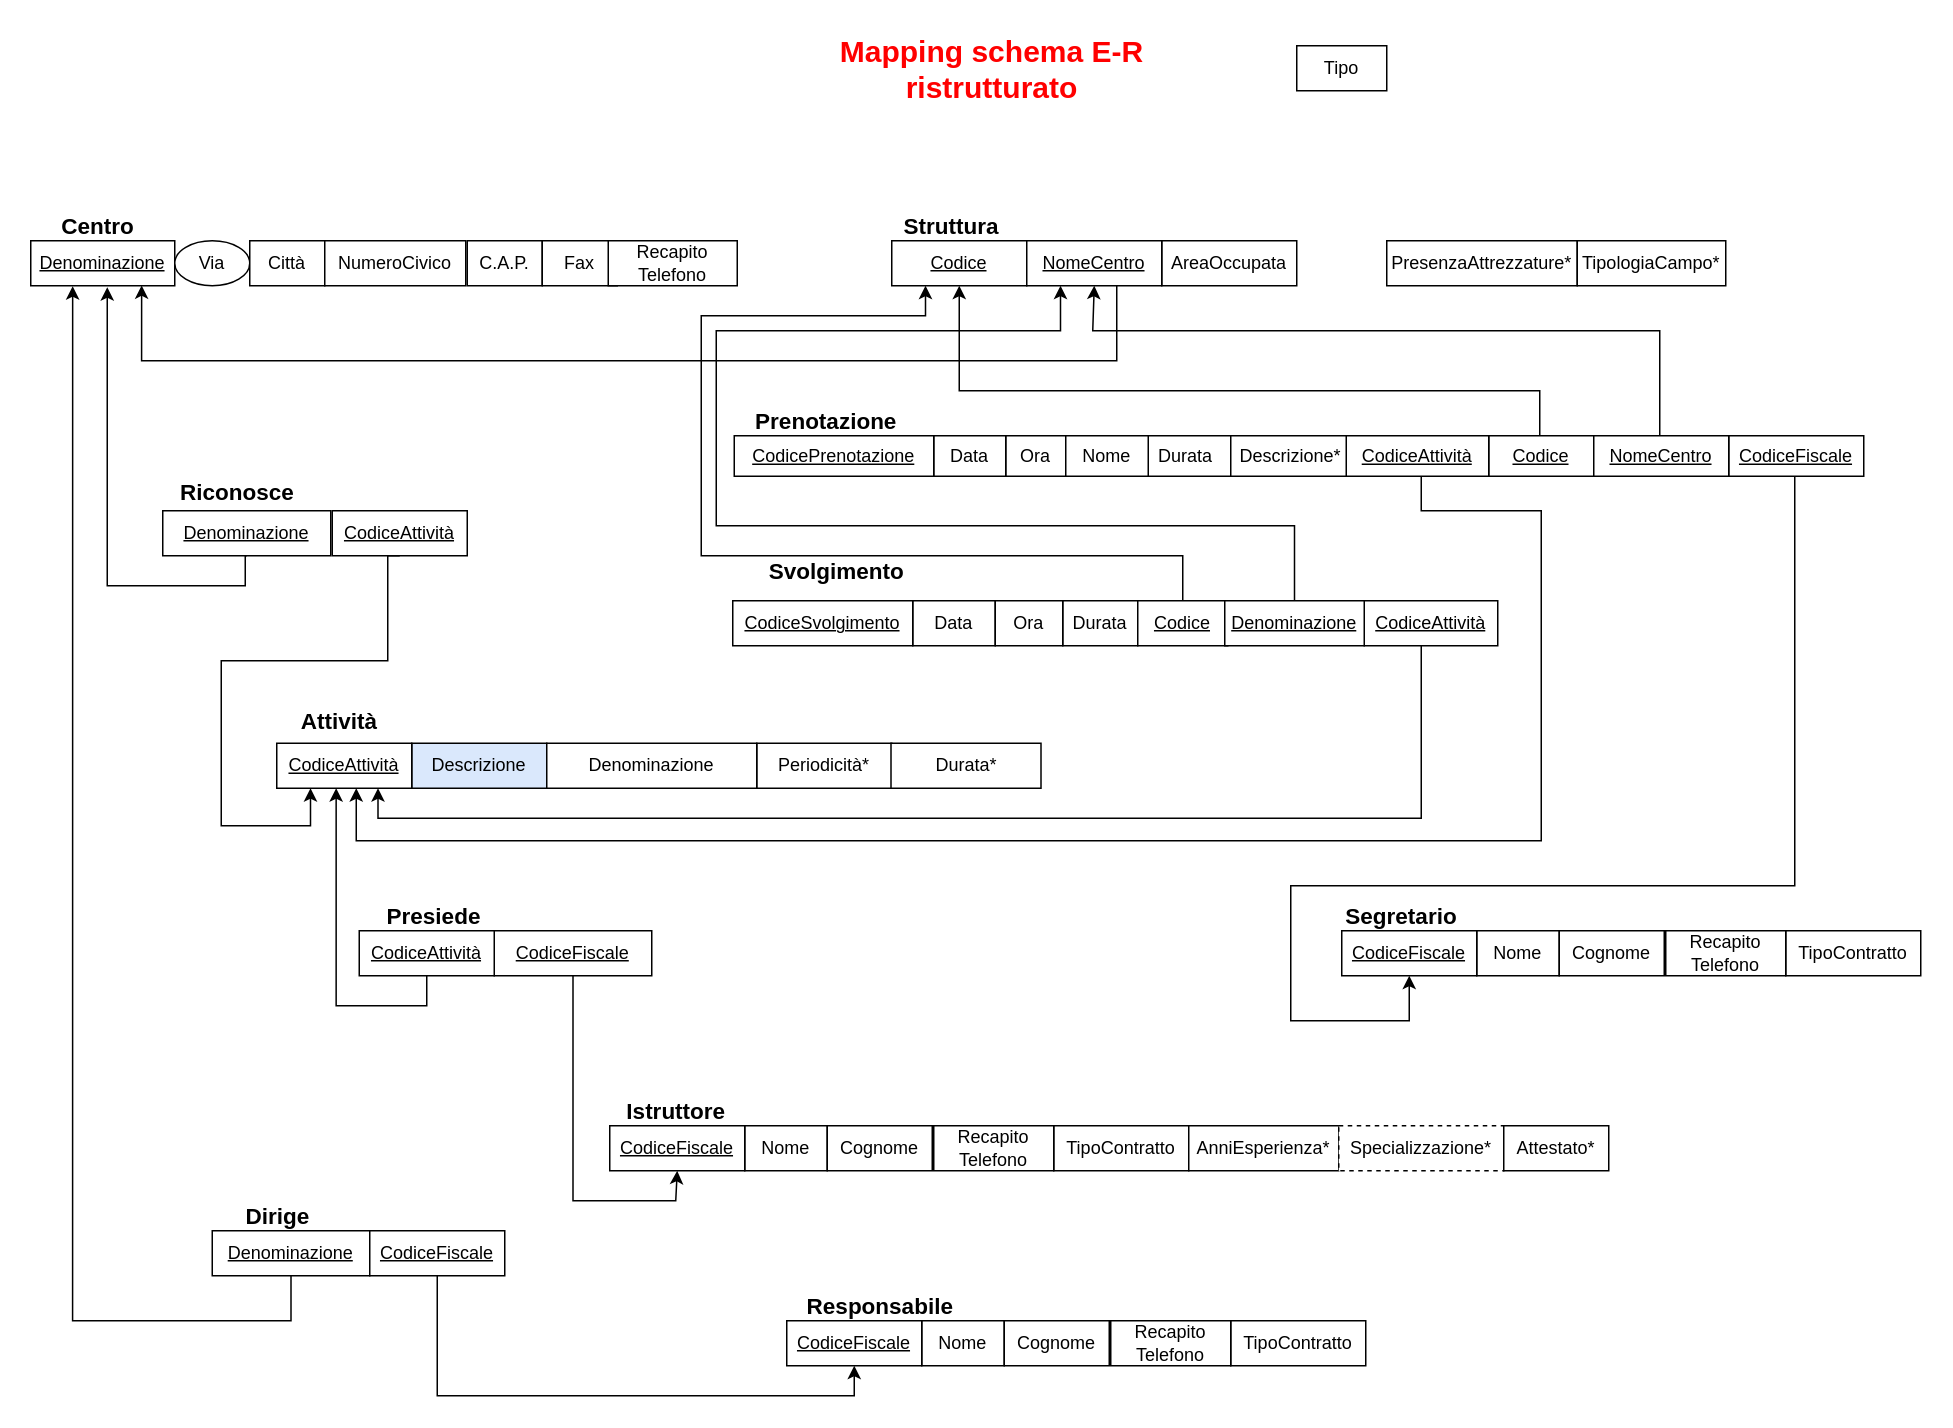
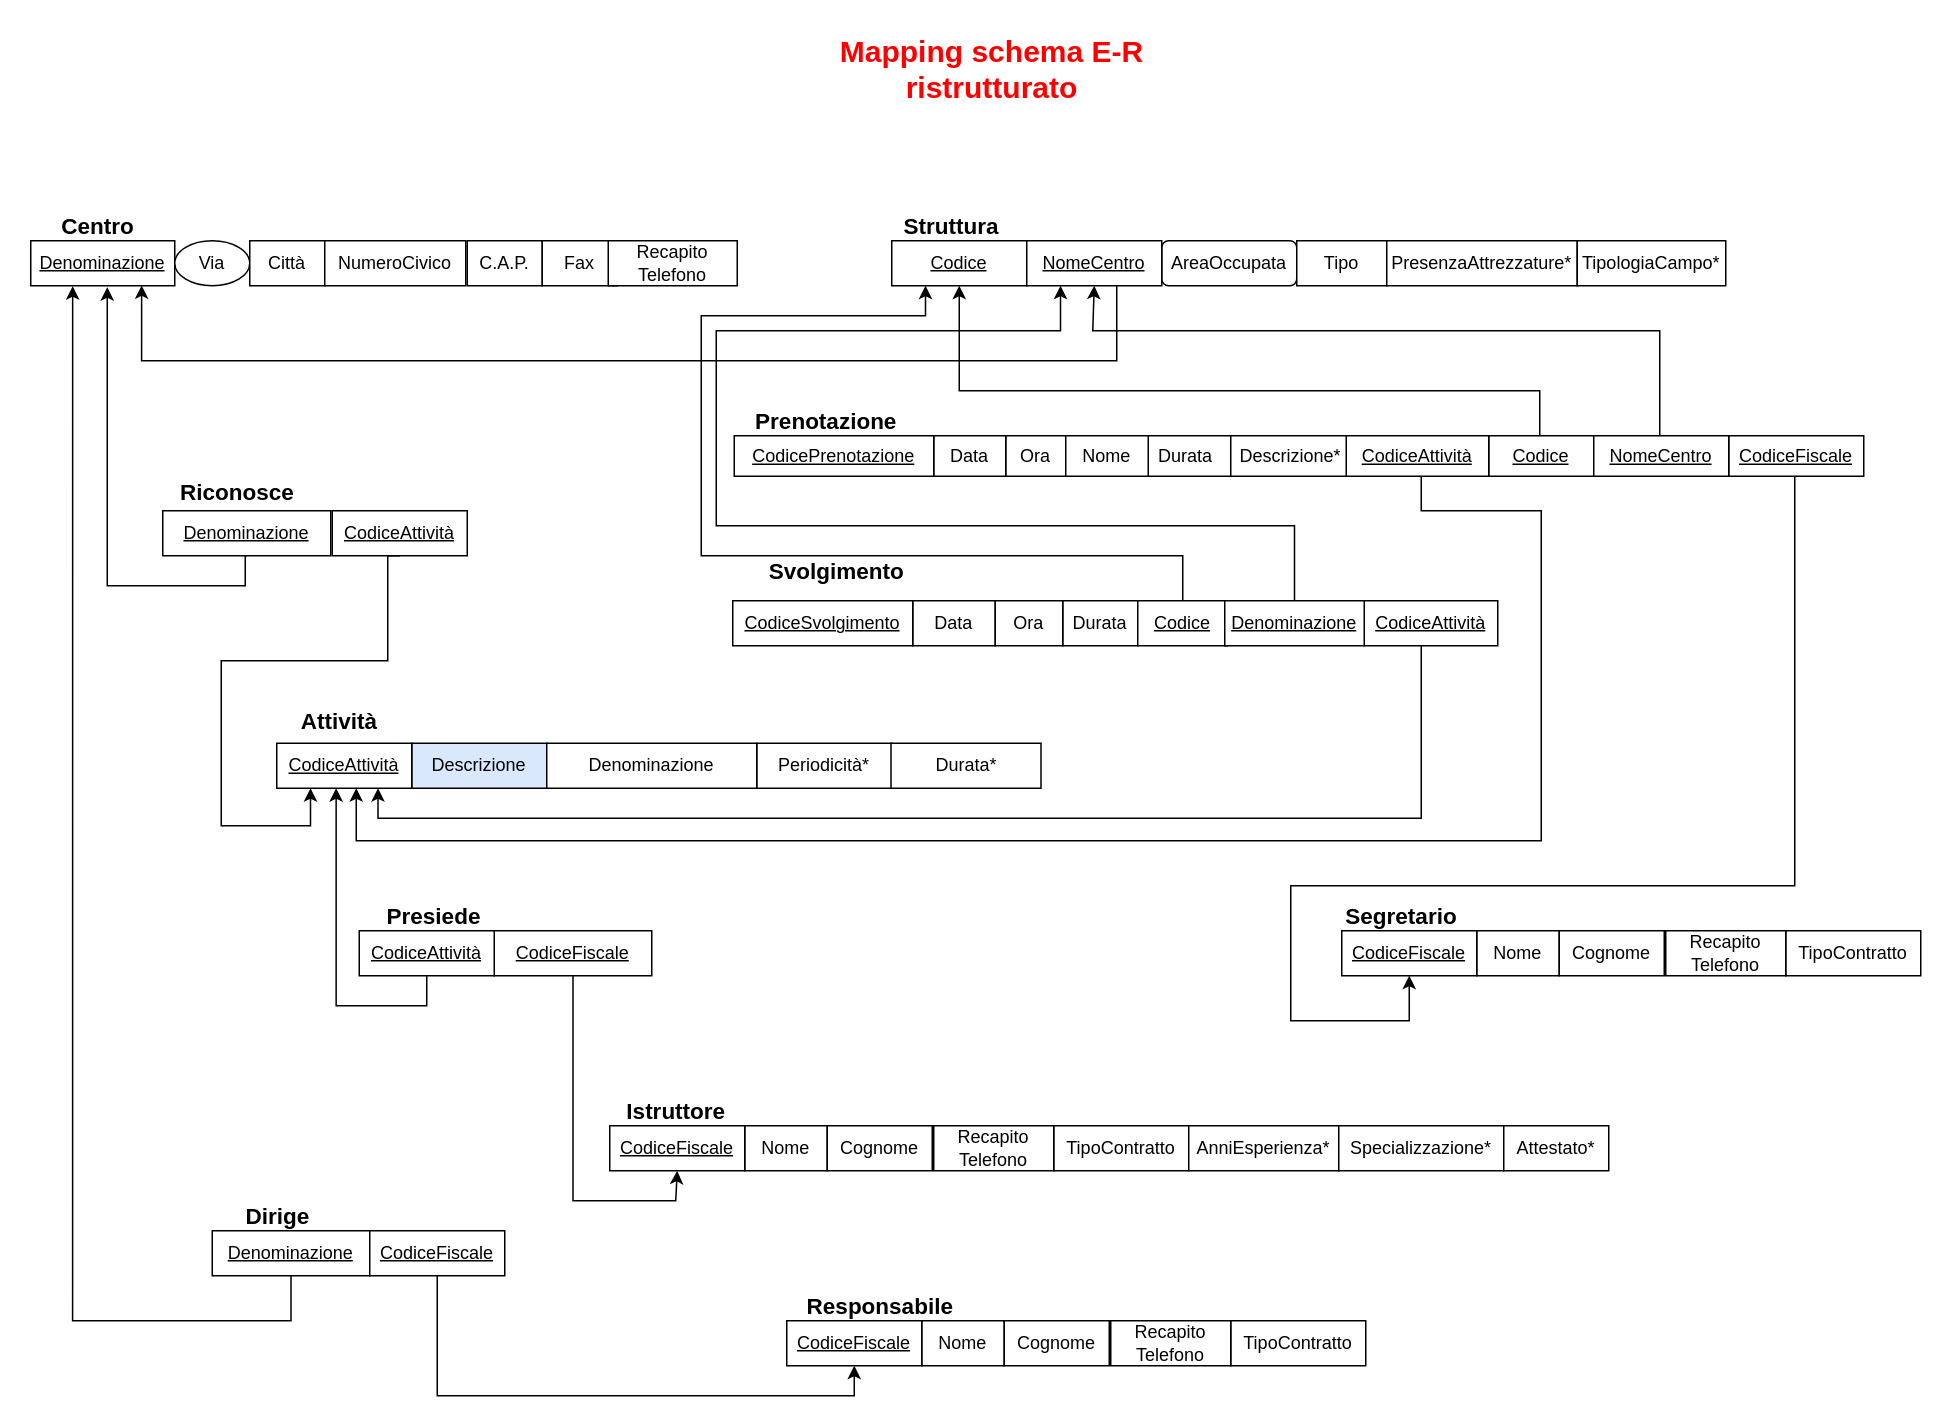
node "Tipo": moved (1342, 68) -> (1342, 263)
node "AreaOccupata": shape rectangle -> rounded rectangle
node "Specializzazione*": style dashed -> solid
